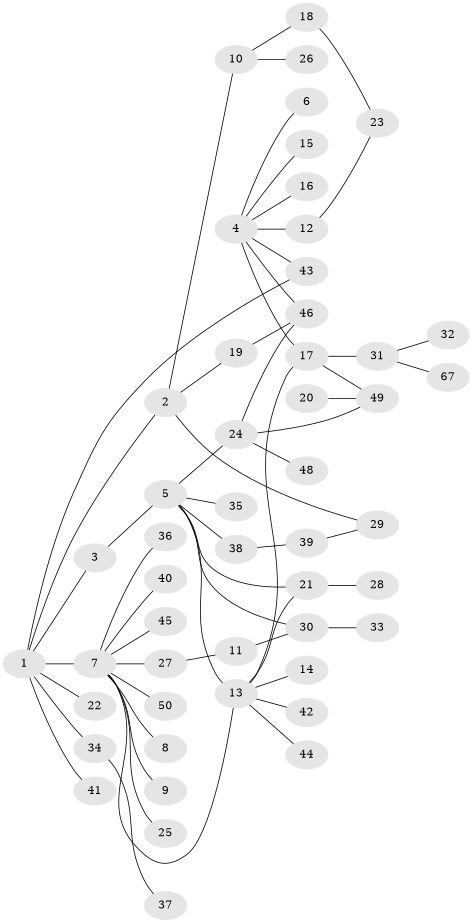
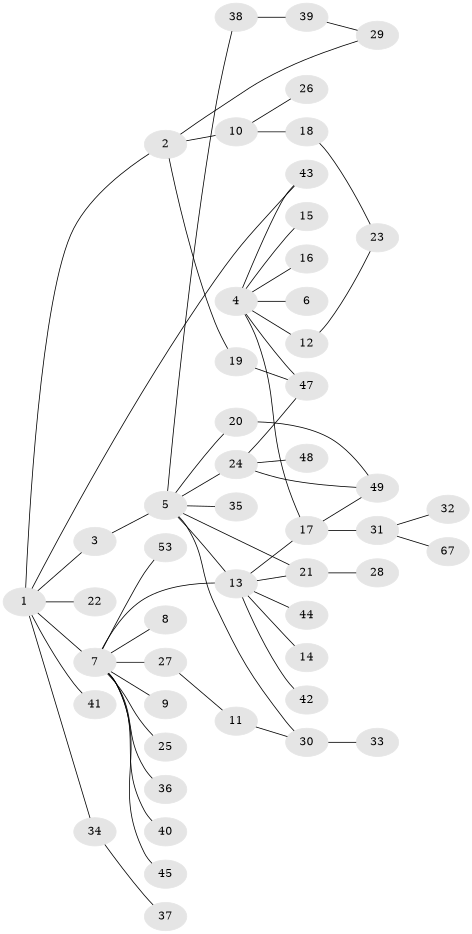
node "46": label "46" -> "47"
edge "20" -- "5": added
node "50": label "50" -> "53"
